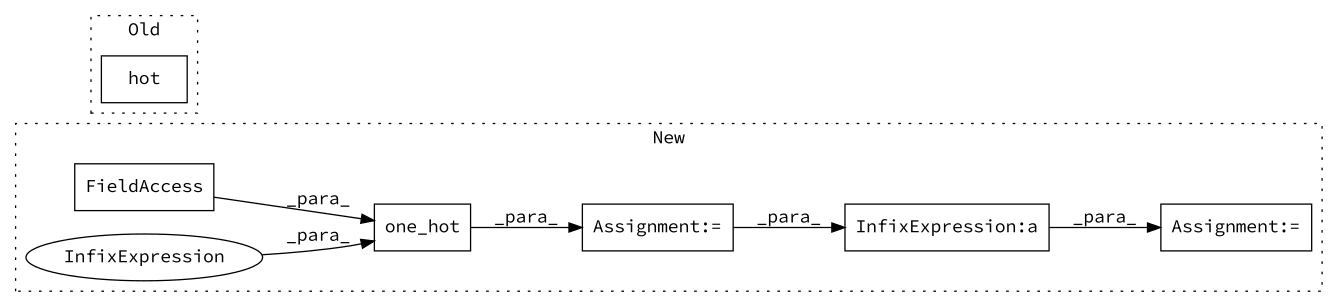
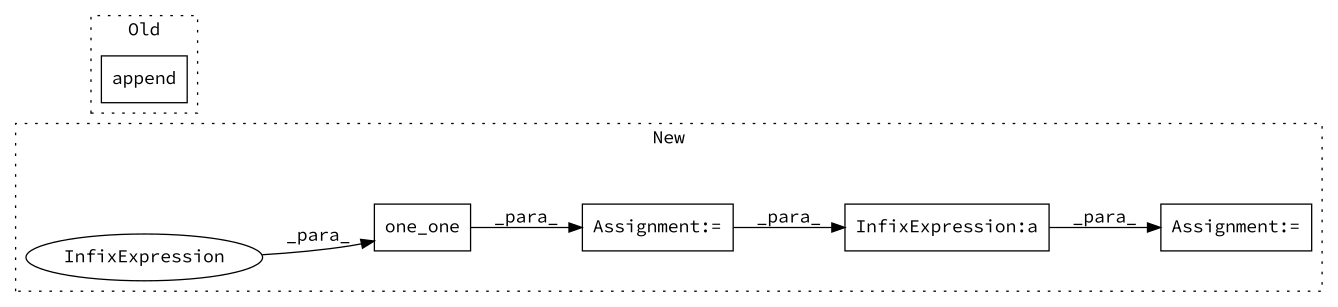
node "hot": label "hot" -> "append"
node "FieldAccess": removed
node "one_hot": label "one_hot" -> "one_one"
